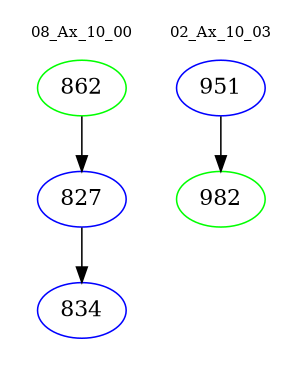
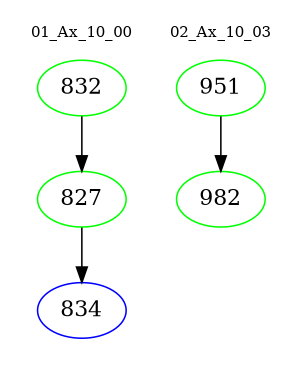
cluster "08_Ax_10_00": label "08_Ax_10_00" -> "01_Ax_10_00"
node "862": label "862" -> "832"
node "951": color blue -> green
node "827": color blue -> green
